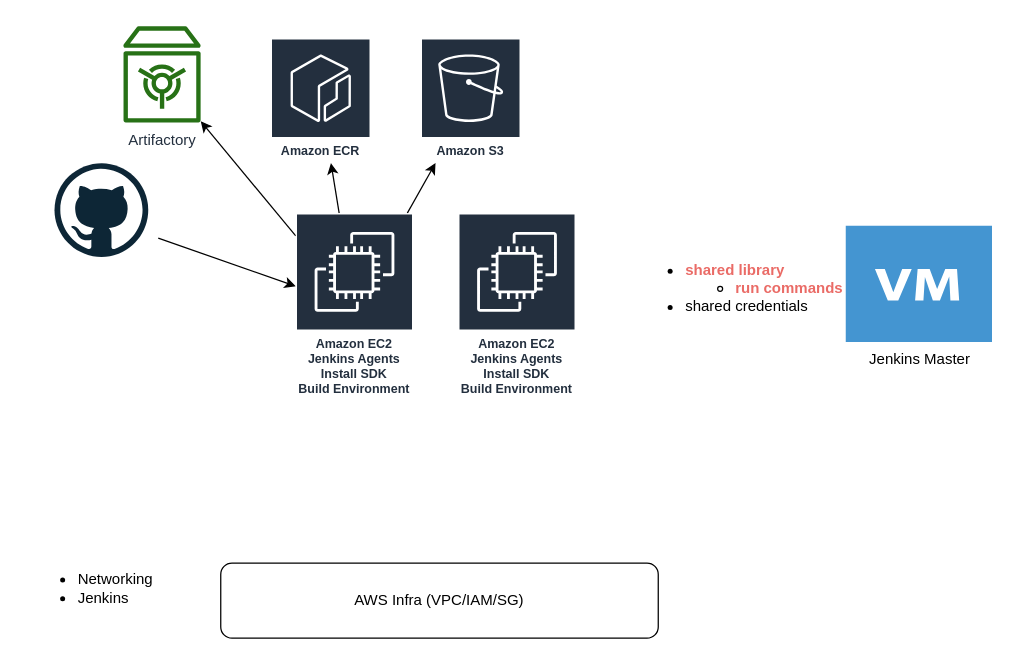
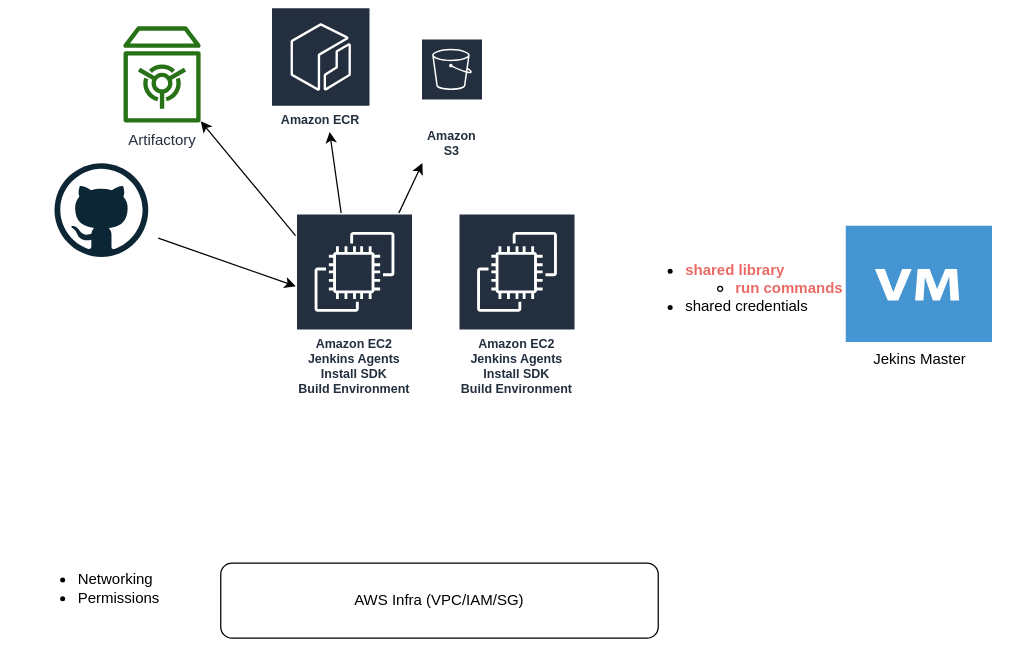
node "Amazon ECR": moved (321, 101) -> (321, 69)
node "Amazon S3": size 100x125 -> 63x125
node "Jenkins Master": label "Jenkins Master" -> "Jekins Master"
node "Networking Jenkins": label "Networking Jenkins" -> "Networking Permissions"
